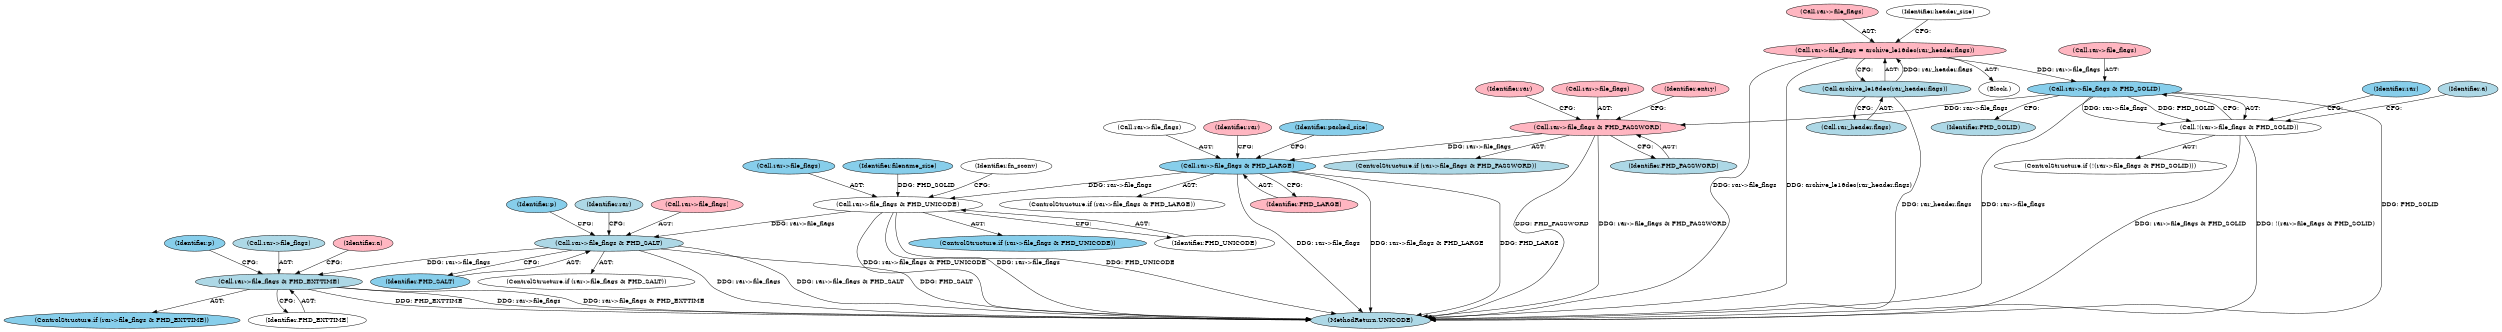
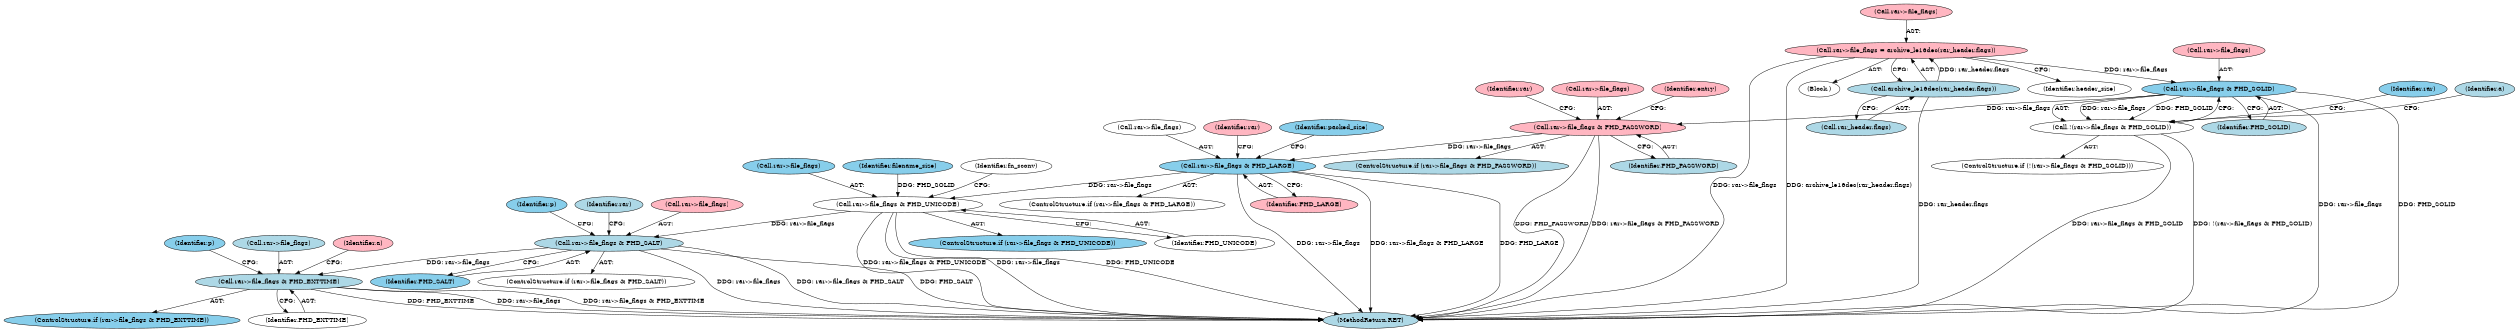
edge "(Identifier,header_size)" -> "(Call,rar->file_flags = archive_le16dec(rar_header.flags))": reversed
edge "(Identifier,FHD_SOLID)" -> "(Call,rar->file_flags & FHD_SOLID)": added, label "AST:"
node "(MethodReturn,UNICODE)": label "(MethodReturn,UNICODE)" -> "(MethodReturn,RET)"
